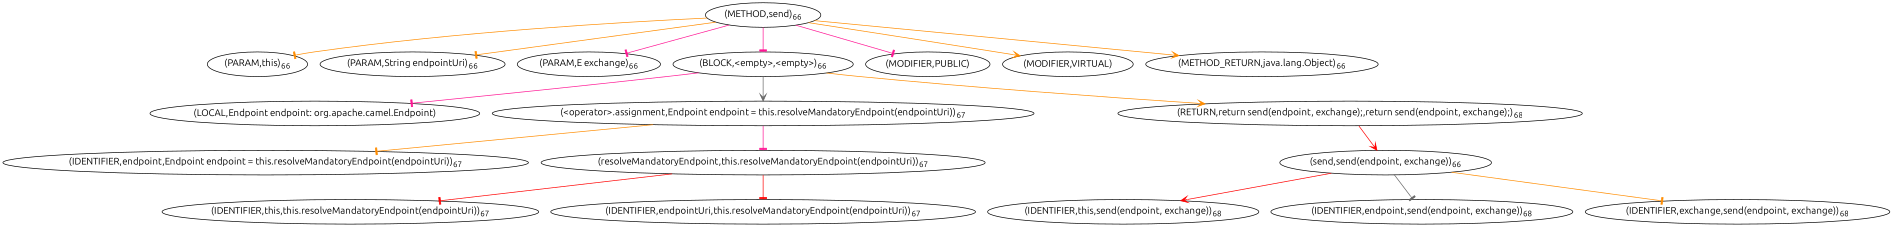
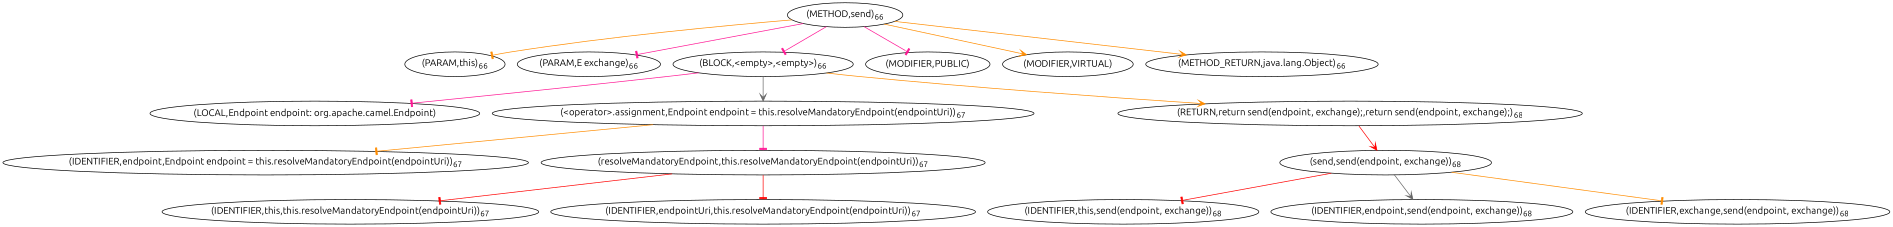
node "(PARAM,String endpointUri)": removed
node "(send,send(endpoint, exchange))": text "66" -> "68"
edge "(send,send(endpoint, exchange))" -> "(IDENTIFIER,this,send(endpoint, exchange))": arrowhead vee -> tee
edge "(send,send(endpoint, exchange))" -> "(IDENTIFIER,endpoint,send(endpoint, exchange))": arrowhead tee -> vee
